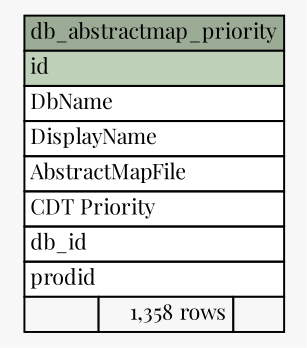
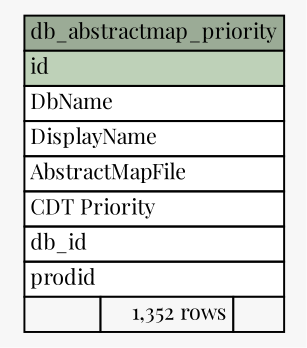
node "db_abstractmap_priority": text "1,358 rows" -> "1,352 rows"
